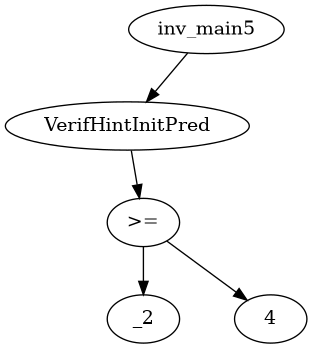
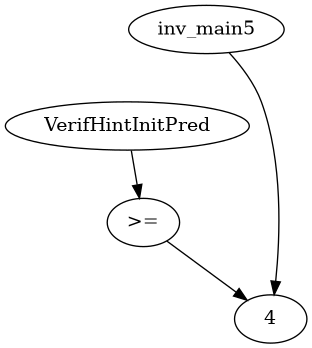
edge "inv_main5" -> "VerifHintInitPred": now "inv_main5" -> "4"
node "_2": removed
